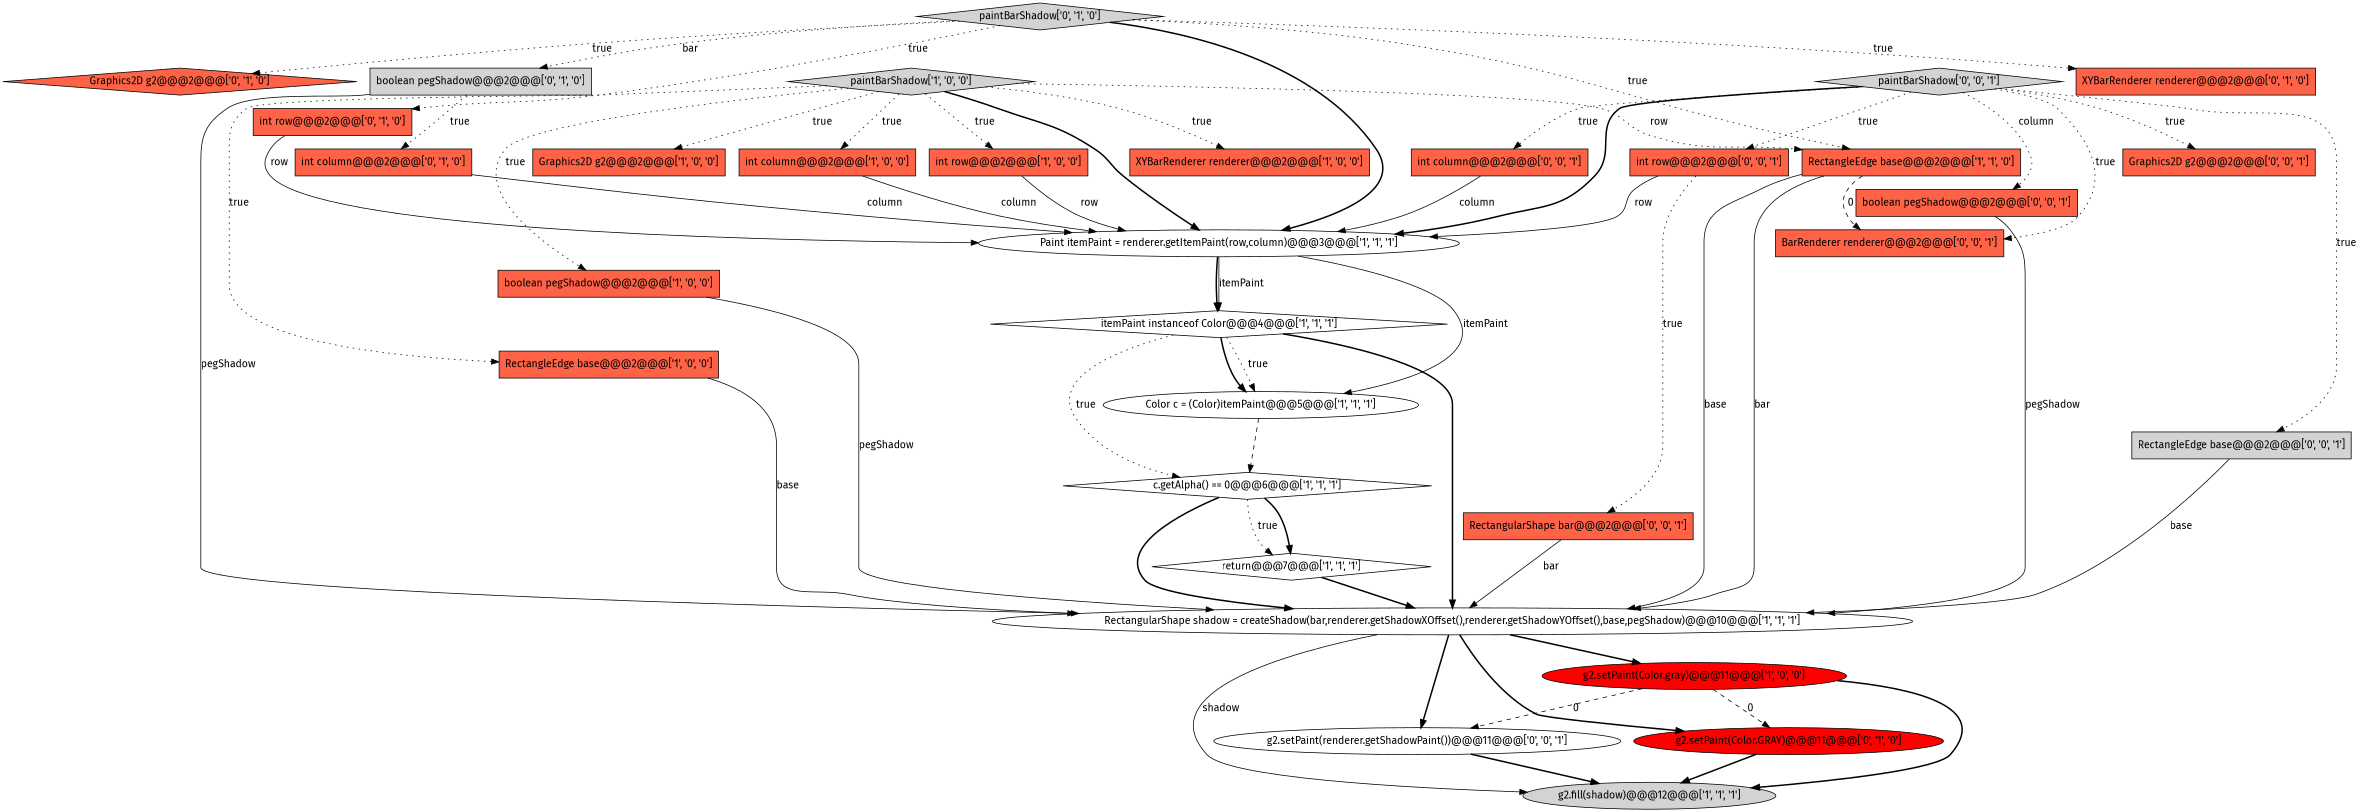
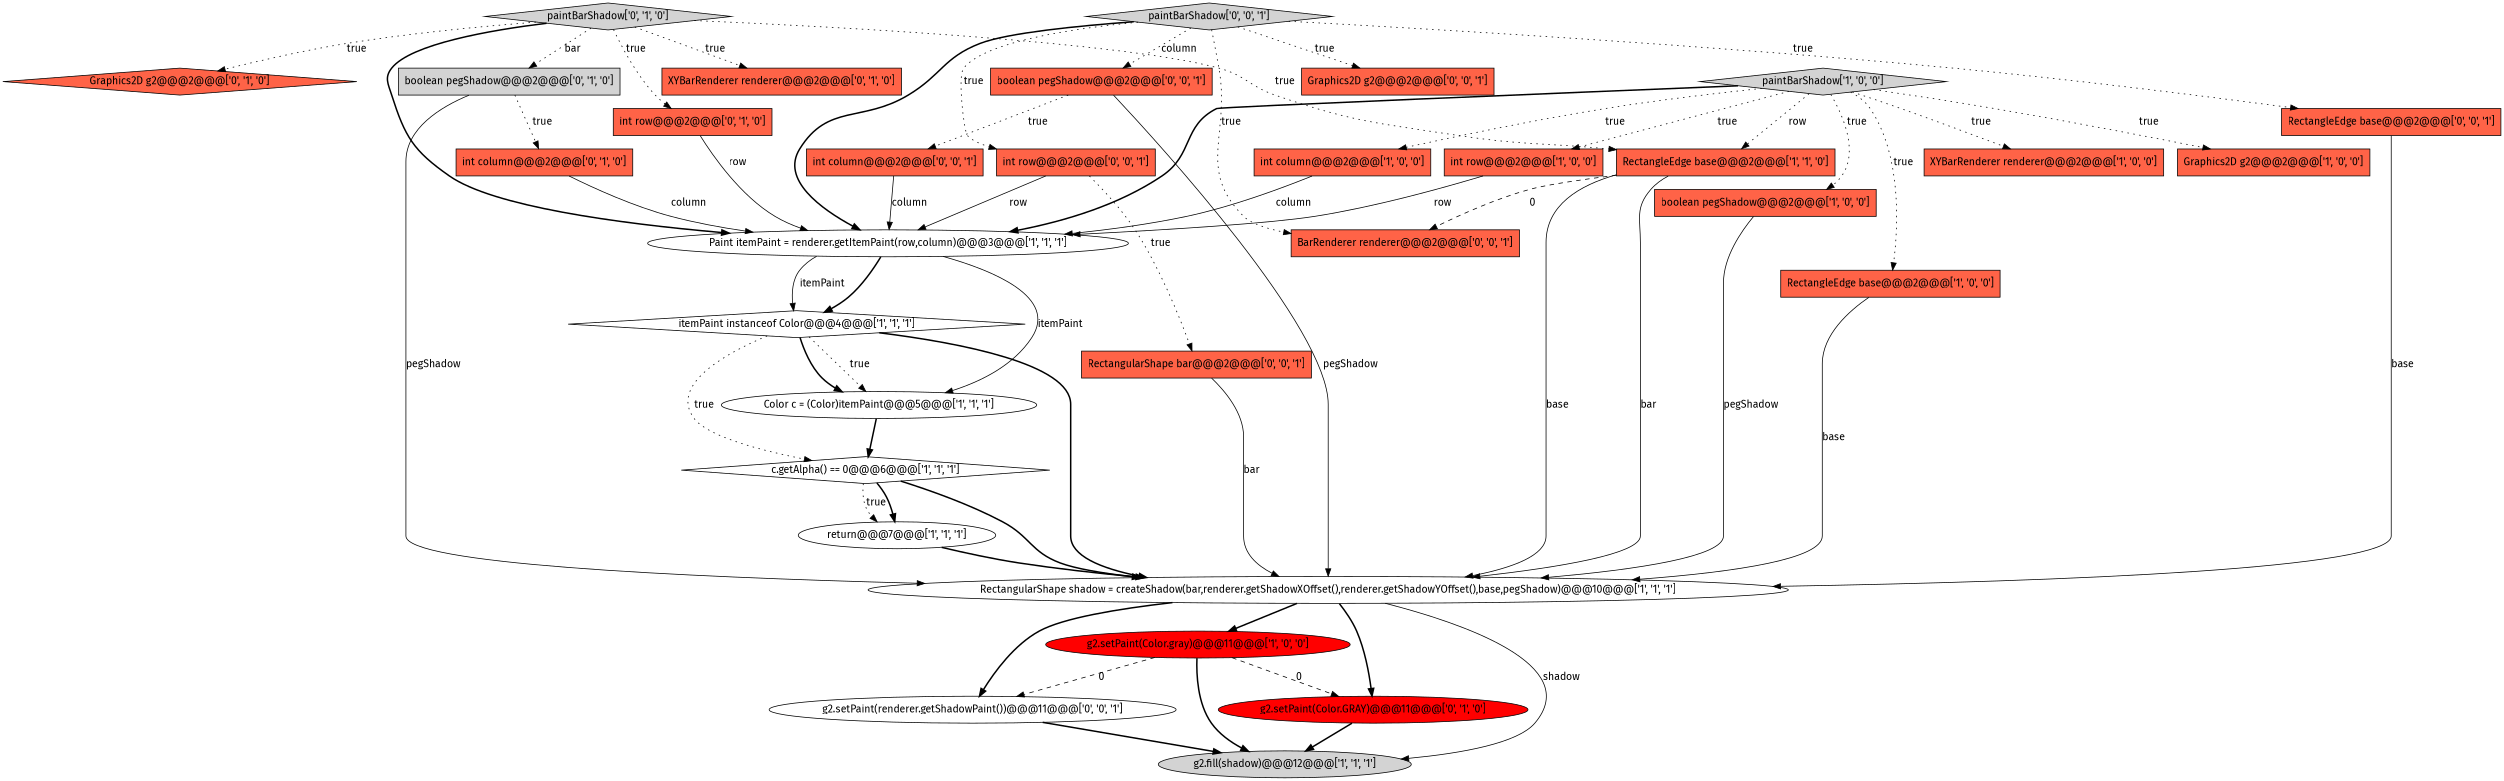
edge "paintBarShadow['0', '0', '1']" -> "int column@@@2@@@['0', '0', '1']": now "boolean pegShadow@@@2@@@['0', '0', '1']" -> "int column@@@2@@@['0', '0', '1']"
edge "Color c = (Color)itemPaint@@@5@@@['1', '1', '1']" -> "c.getAlpha() == 0@@@6@@@['1', '1', '1']": style dashed -> bold
node "RectangleEdge base@@@2@@@['0', '0', '1']": fillcolor lightgray -> tomato
node "return@@@7@@@['1', '1', '1']": shape diamond -> ellipse
